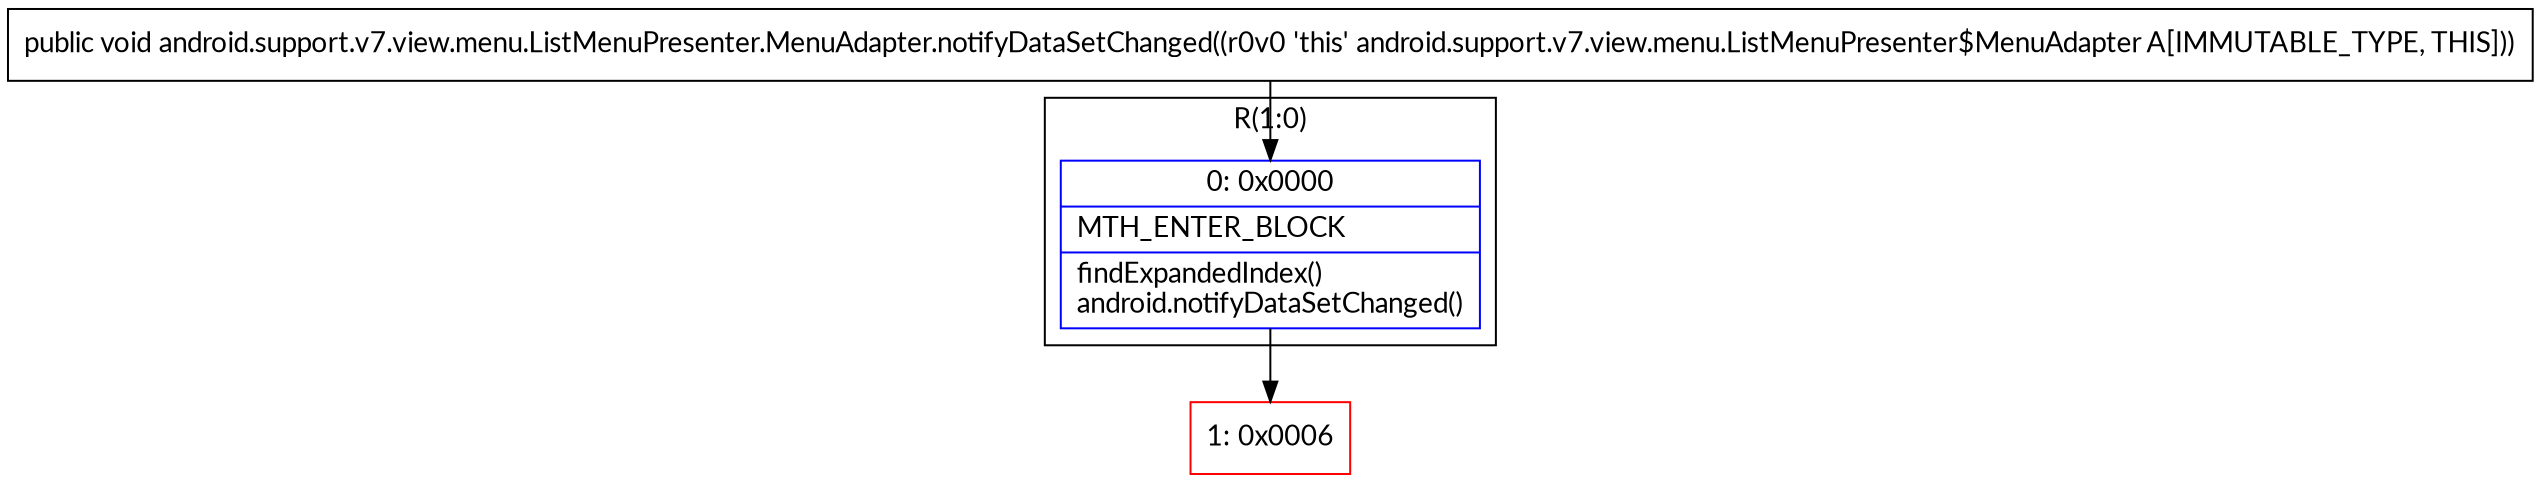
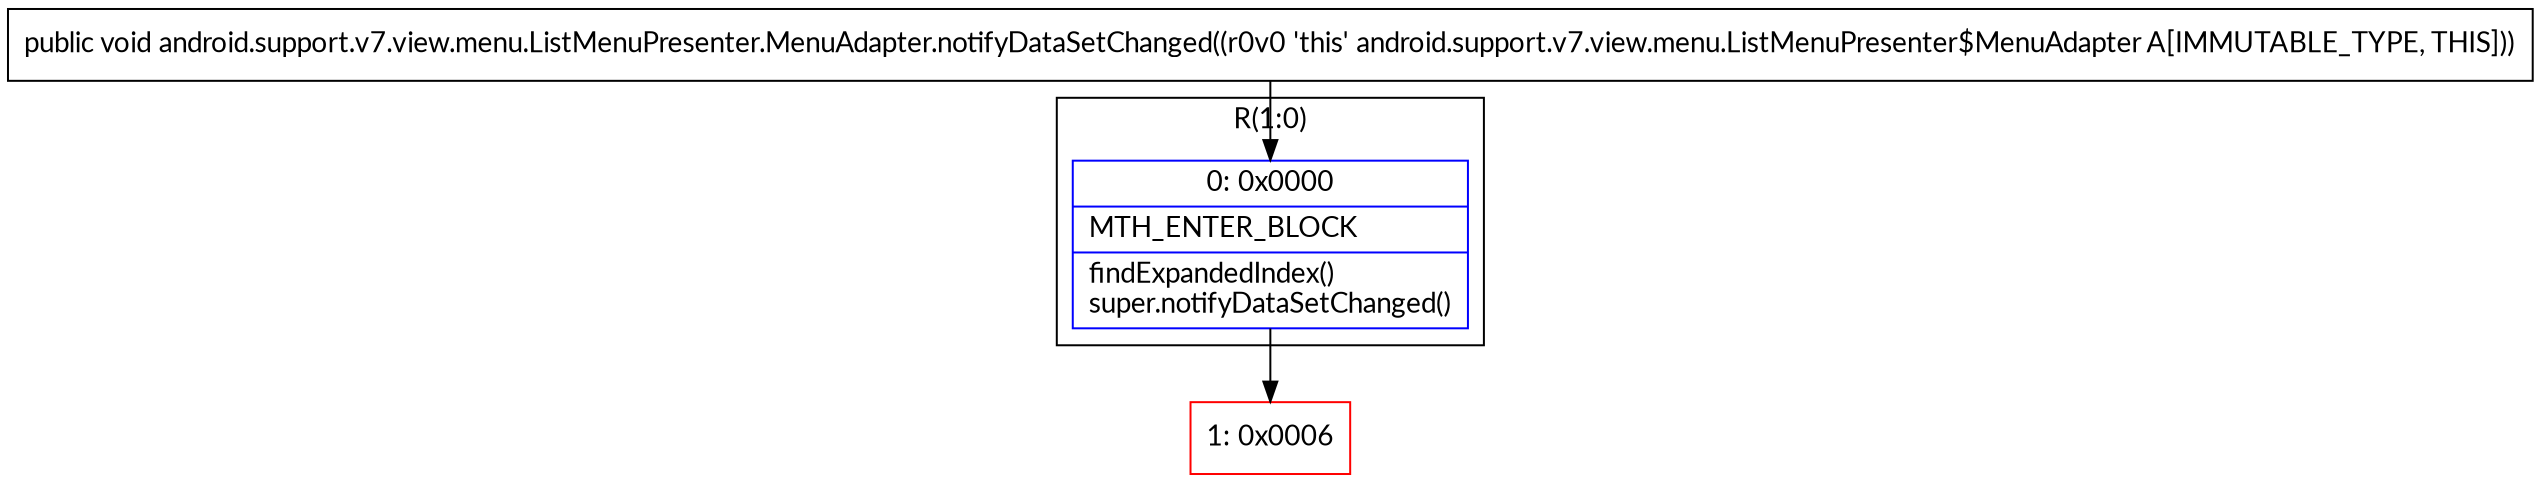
node "0: 0x0000": text "android.notifyDataSetChanged()" -> "super.notifyDataSetChanged()"
